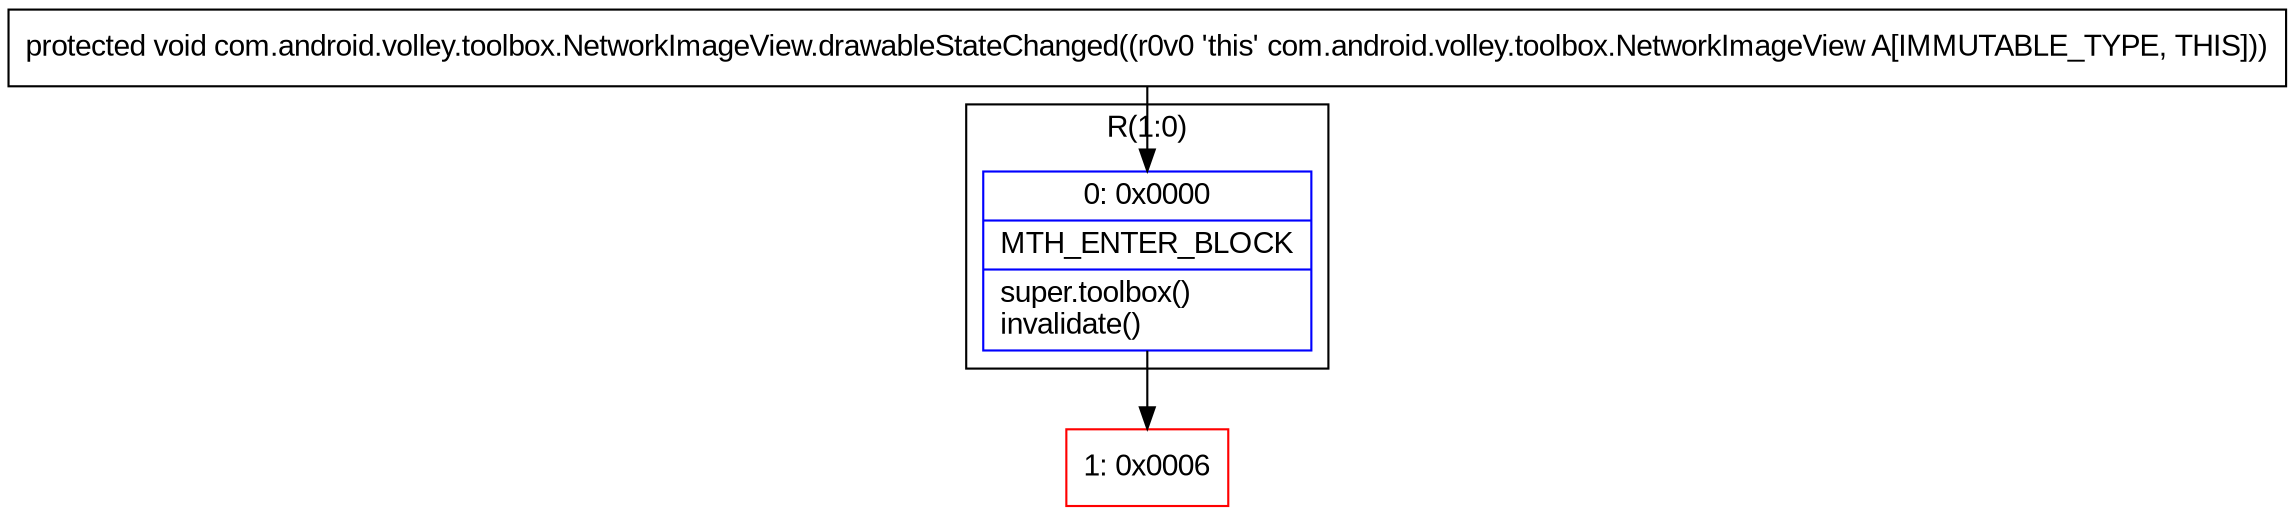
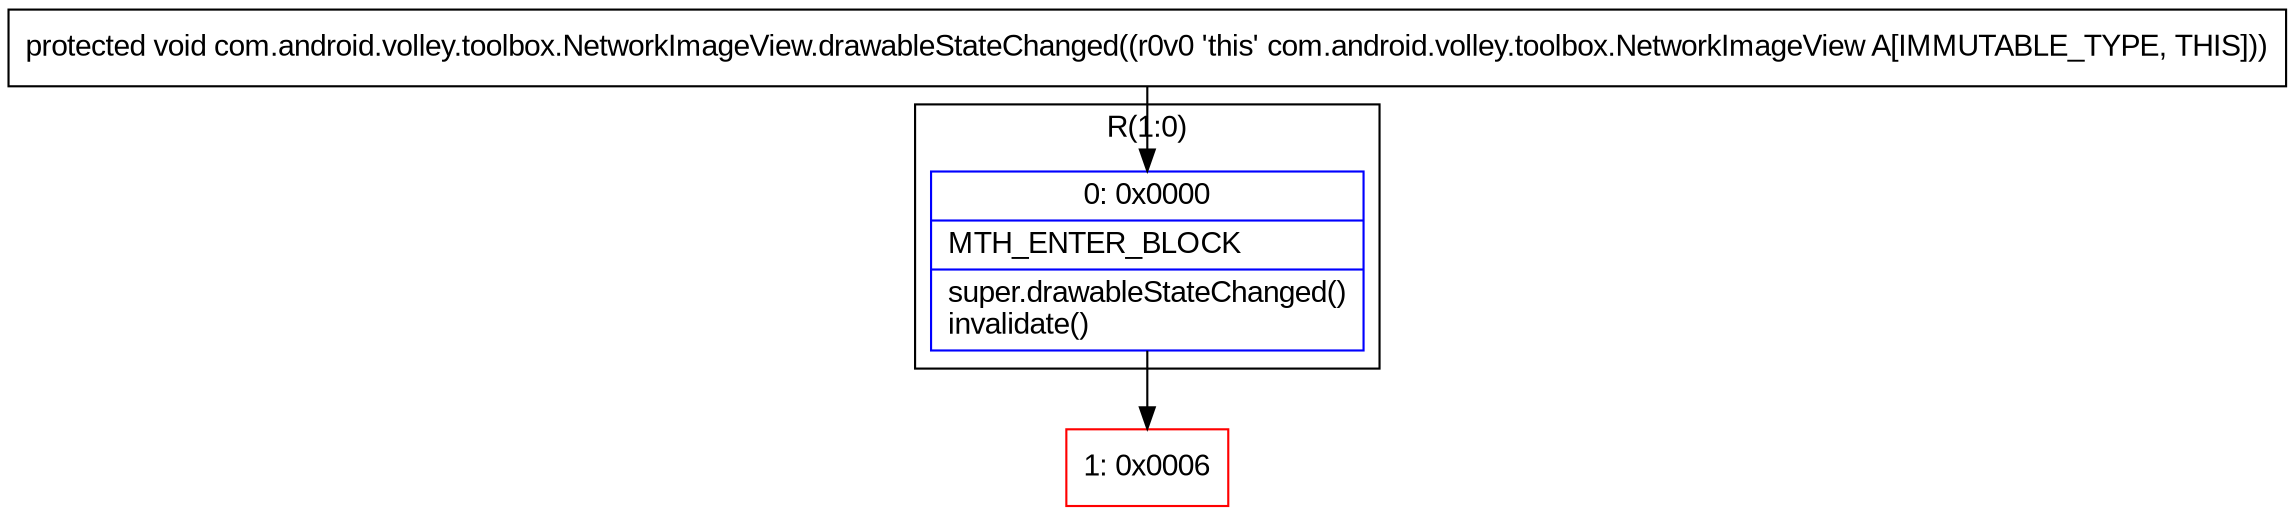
node "0: 0x0000": text "super.toolbox()" -> "super.drawableStateChanged()"
